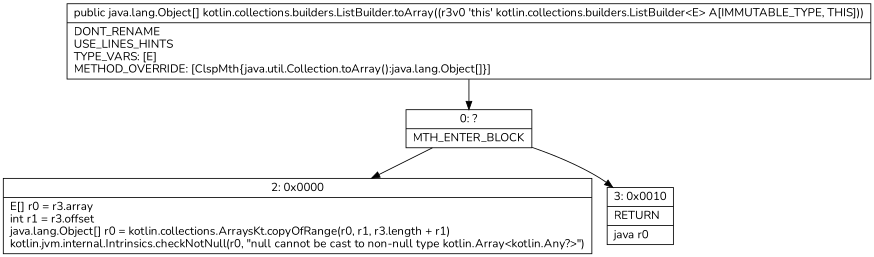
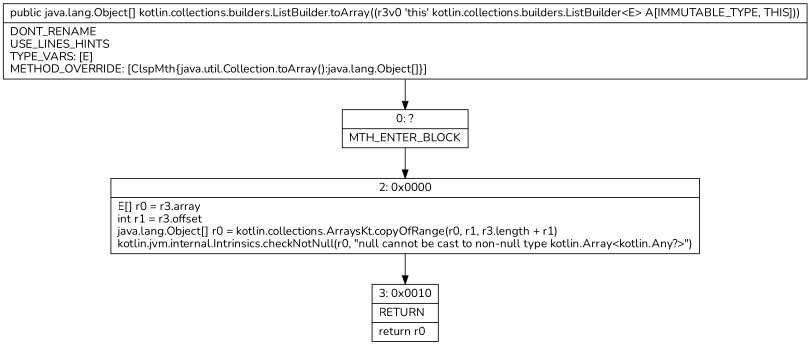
edge "0: ?" -> "3: 0x0010": now "2: 0x0000" -> "3: 0x0010"
node "3: 0x0010": text "java r0" -> "return r0"
